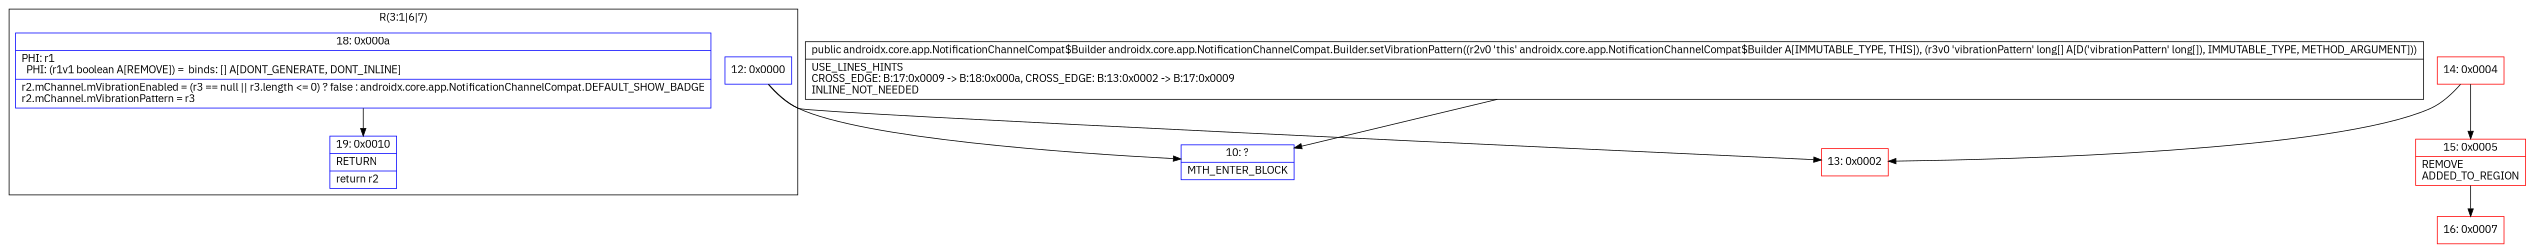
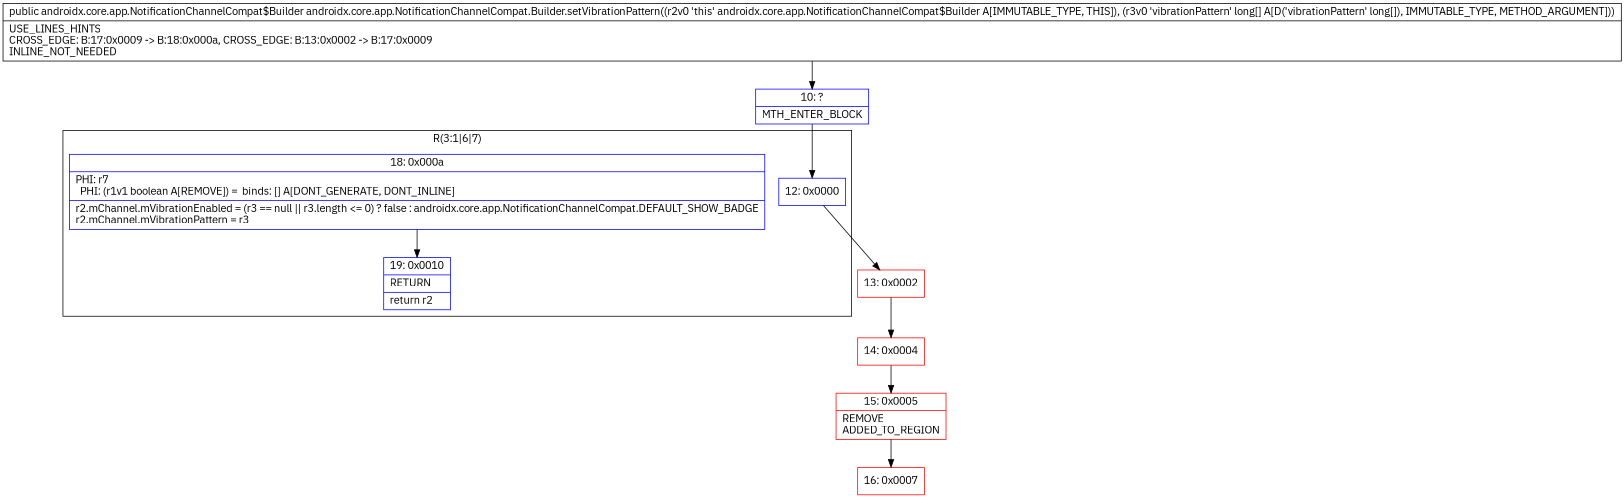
node "18: 0x000a": text "PHI: r1" -> "PHI: r7"
edge "12: 0x0000" -> "10: ?": reversed
edge "14: 0x0004" -> "13: 0x0002": reversed
